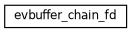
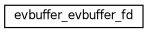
node "evbuffer_chain_fd": label "evbuffer_chain_fd" -> "evbuffer_evbuffer_fd"
